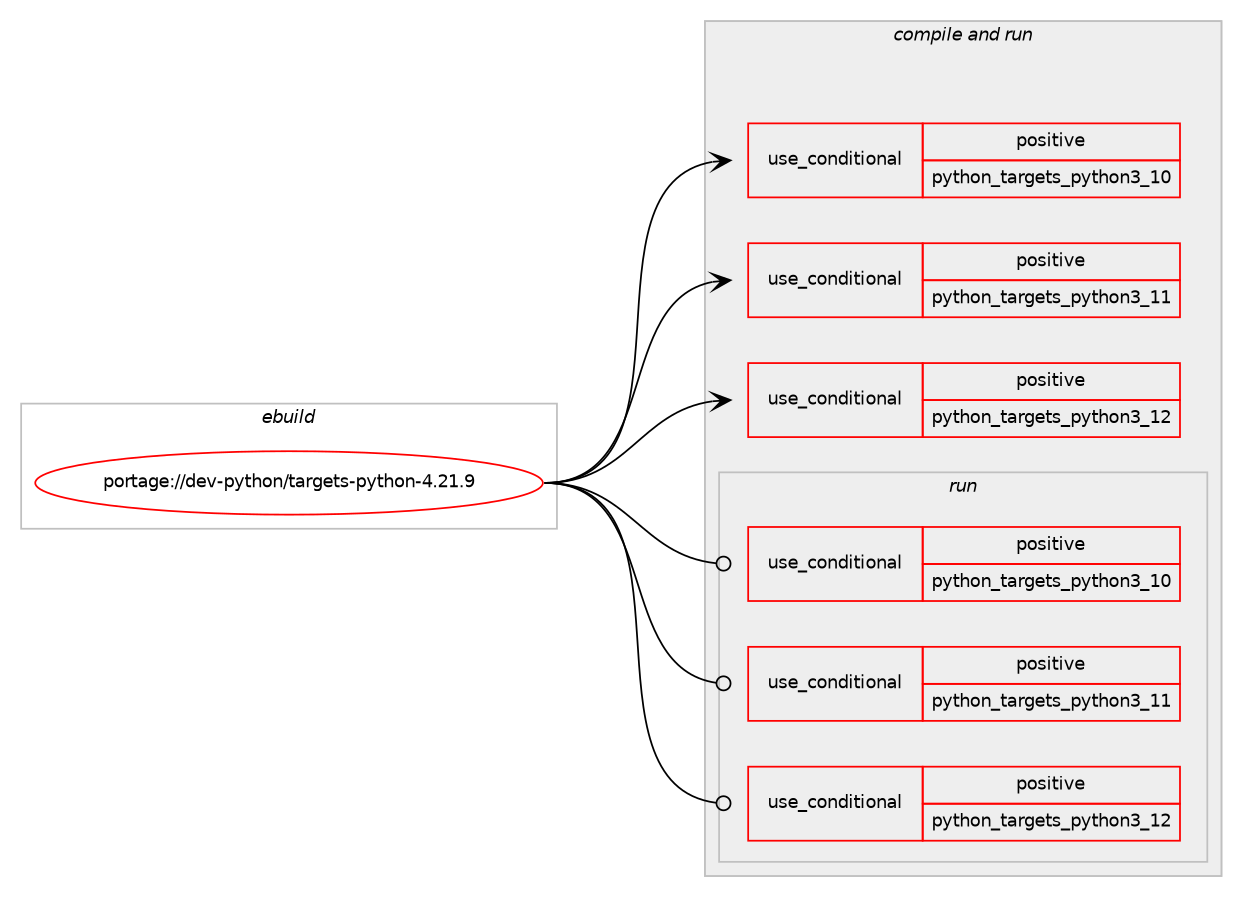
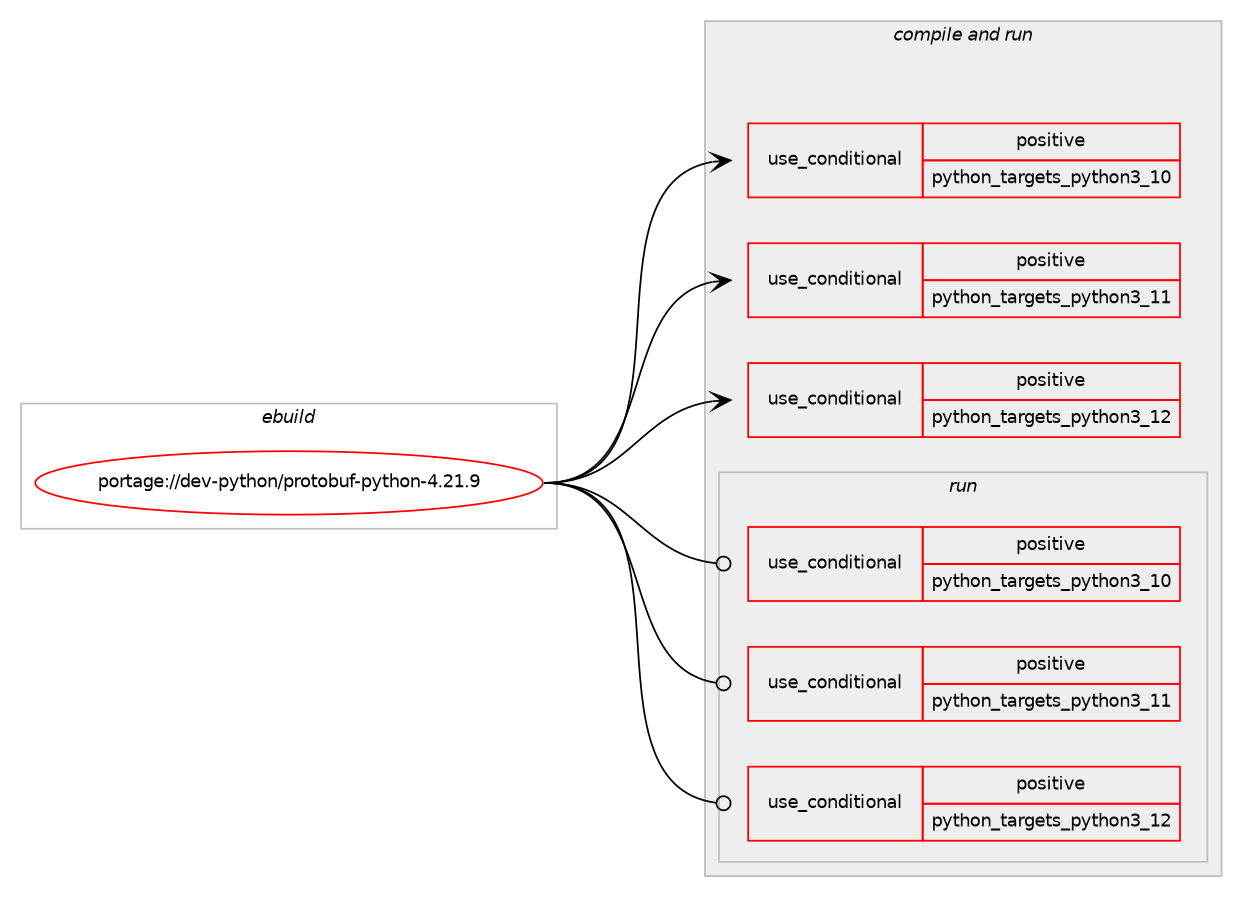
node "portage://dev-python/targets-python-4.21.9": label "portage://dev-python/targets-python-4.21.9" -> "portage://dev-python/protobuf-python-4.21.9"
